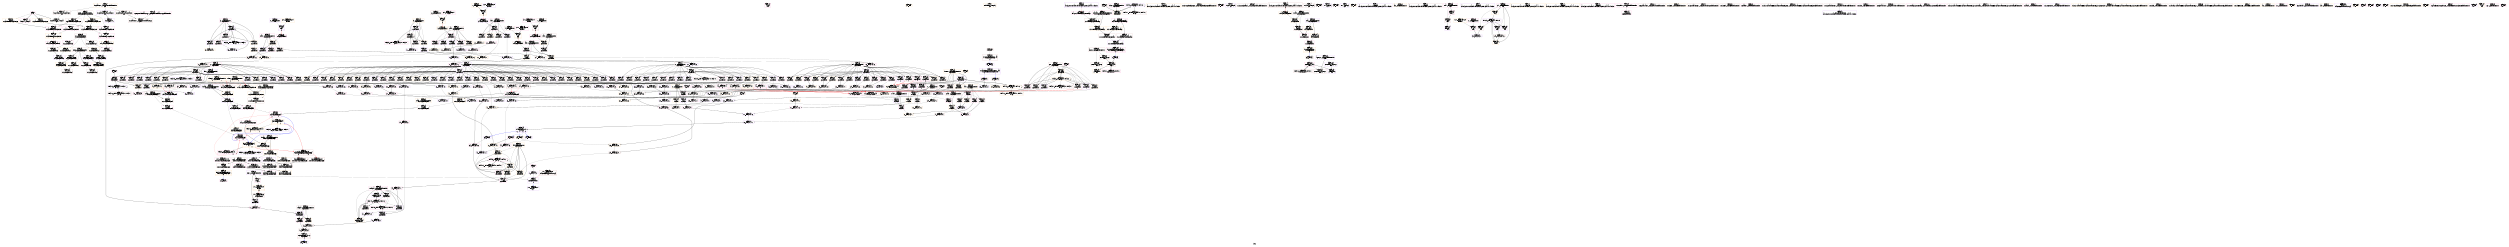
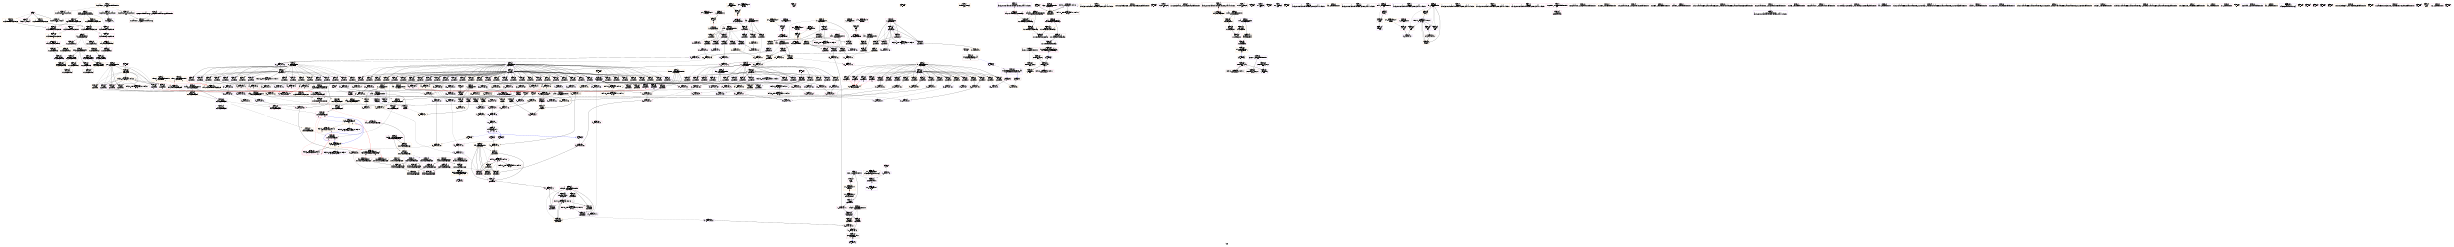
node "NodeID: 23": added
node "NodeID: 188": removed
